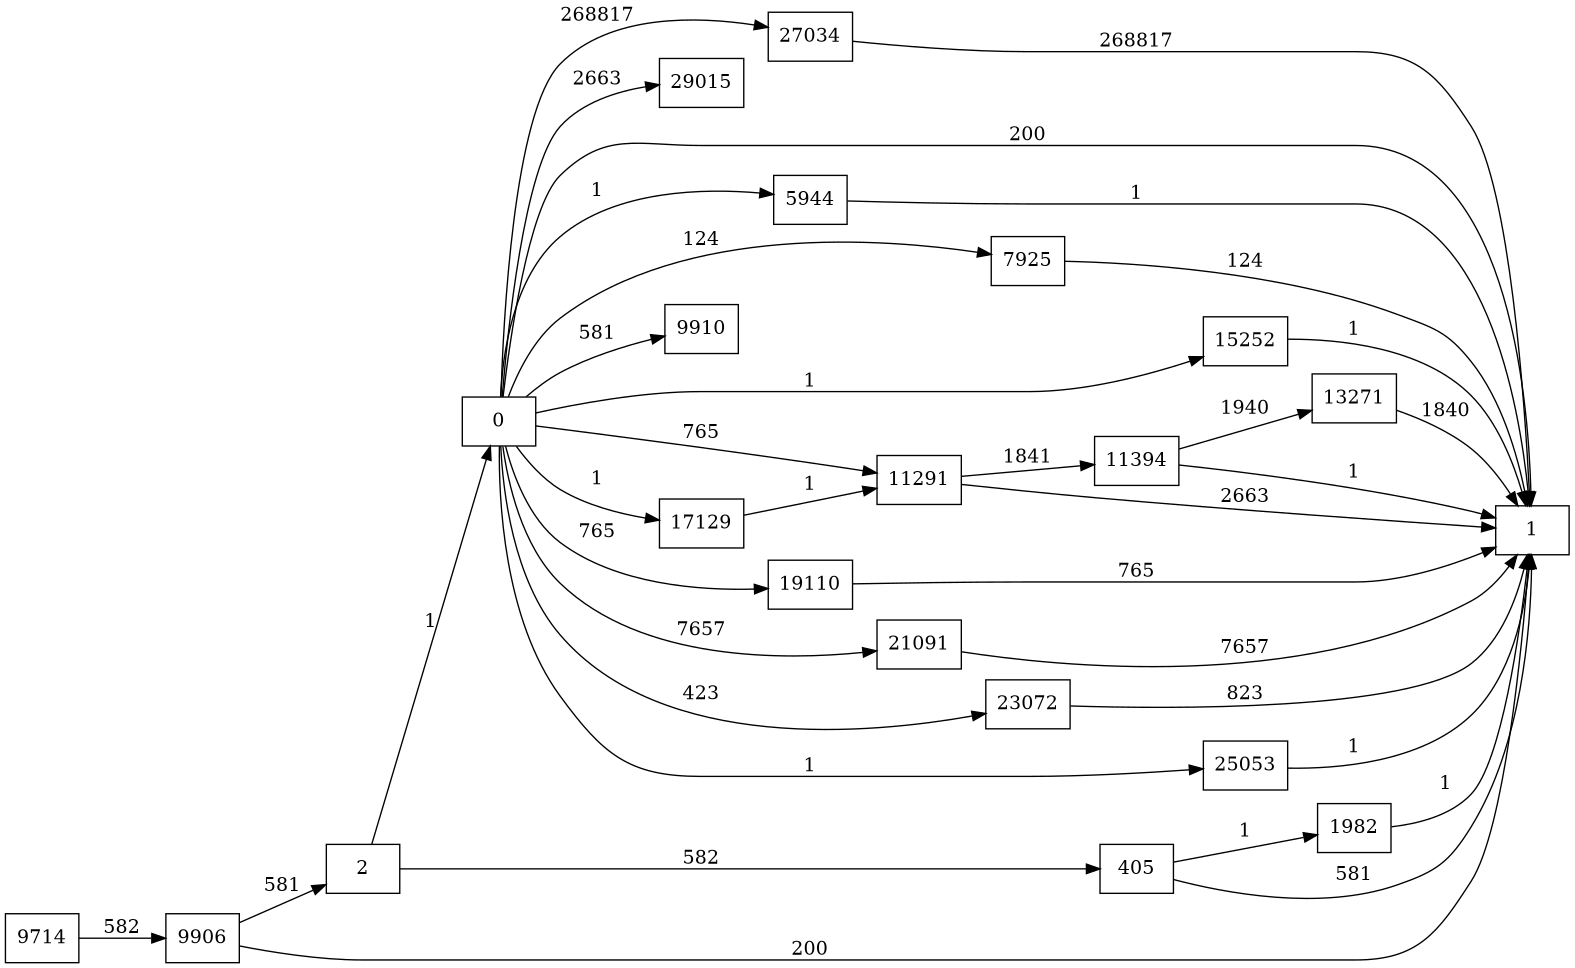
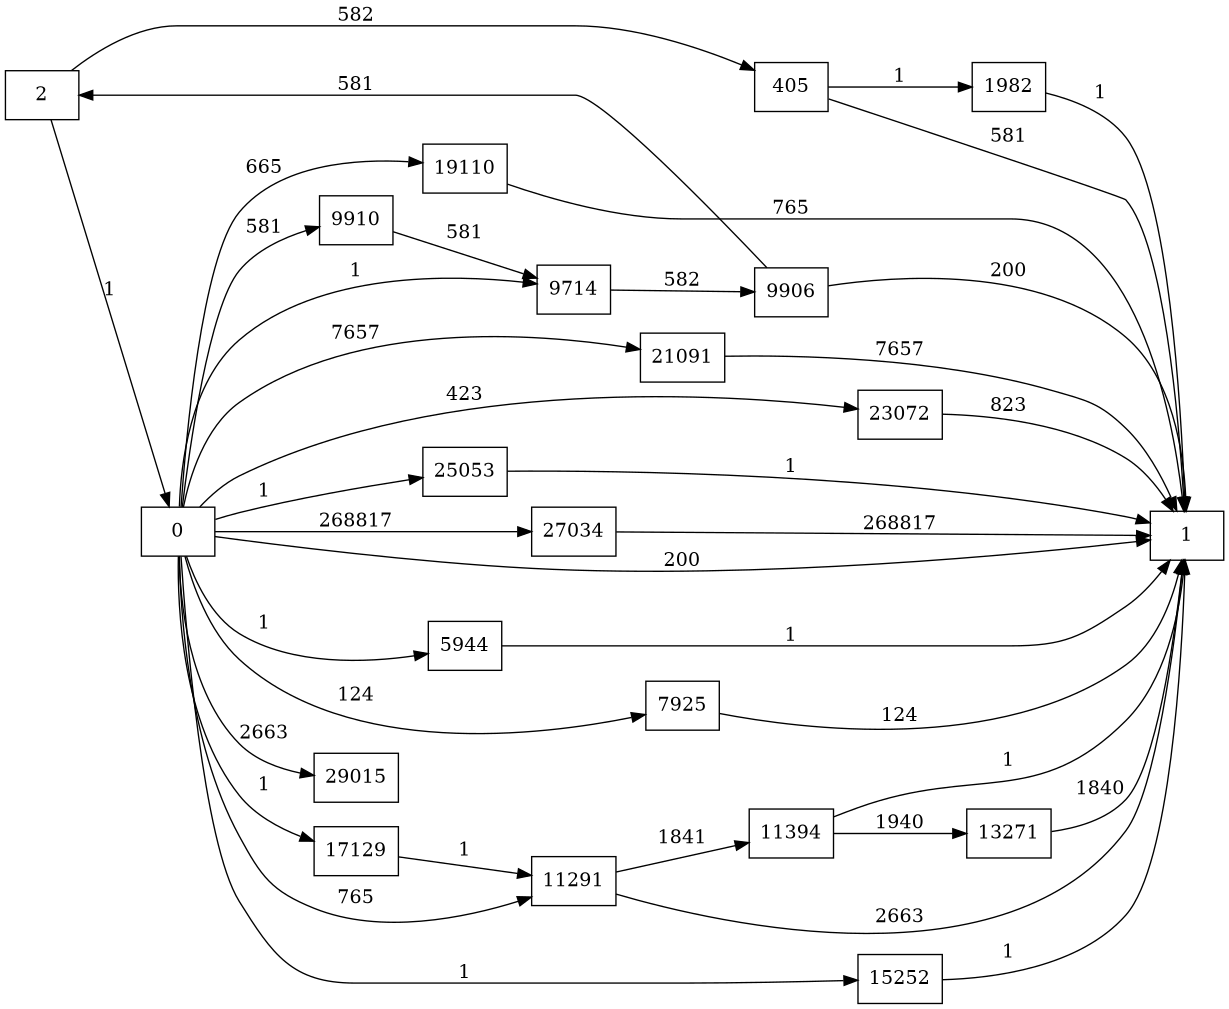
edge "9910" -> "9714": added, label "581"
edge "0" -> "9714": added, label "1"
edge "0" -> "19110": label "765" -> "665"
